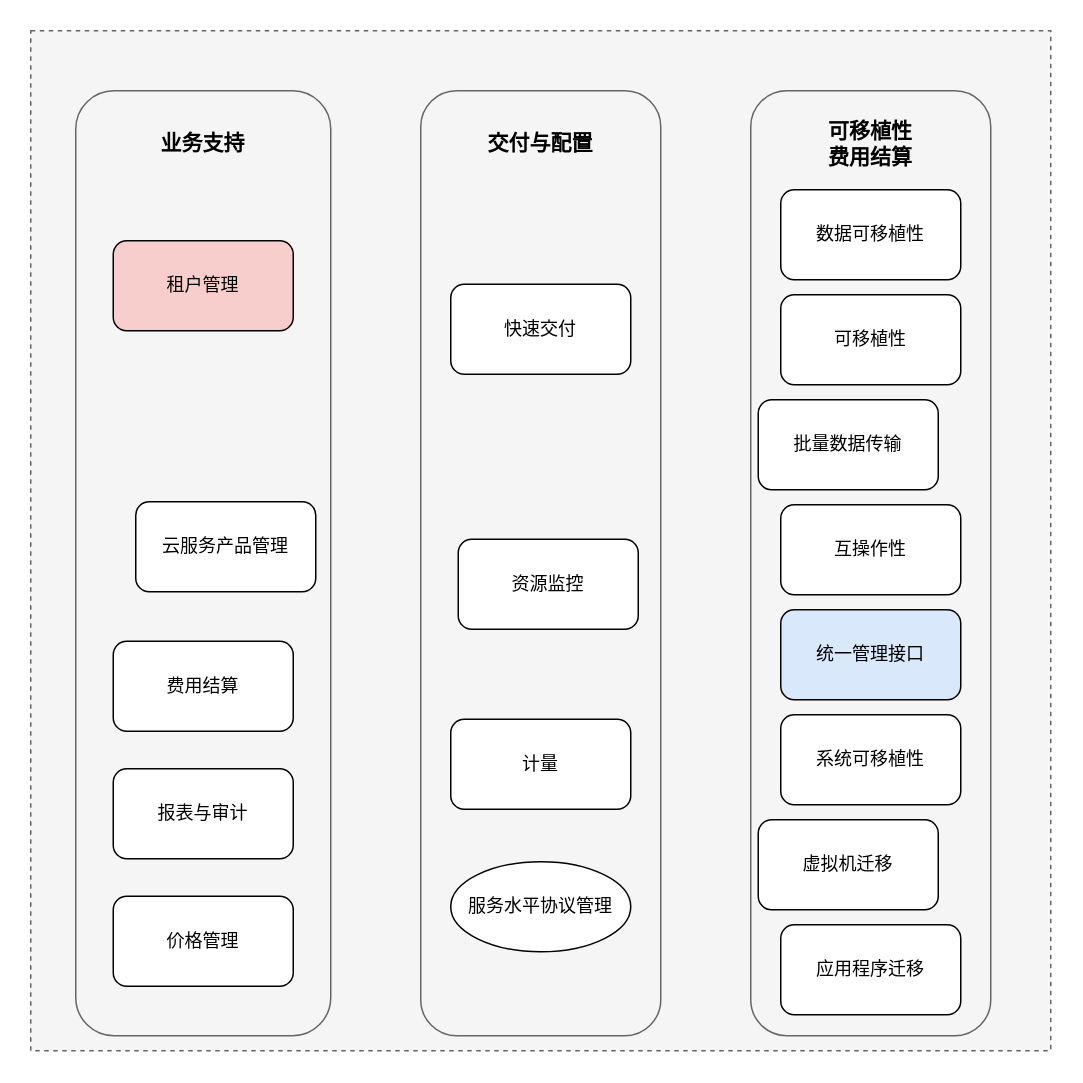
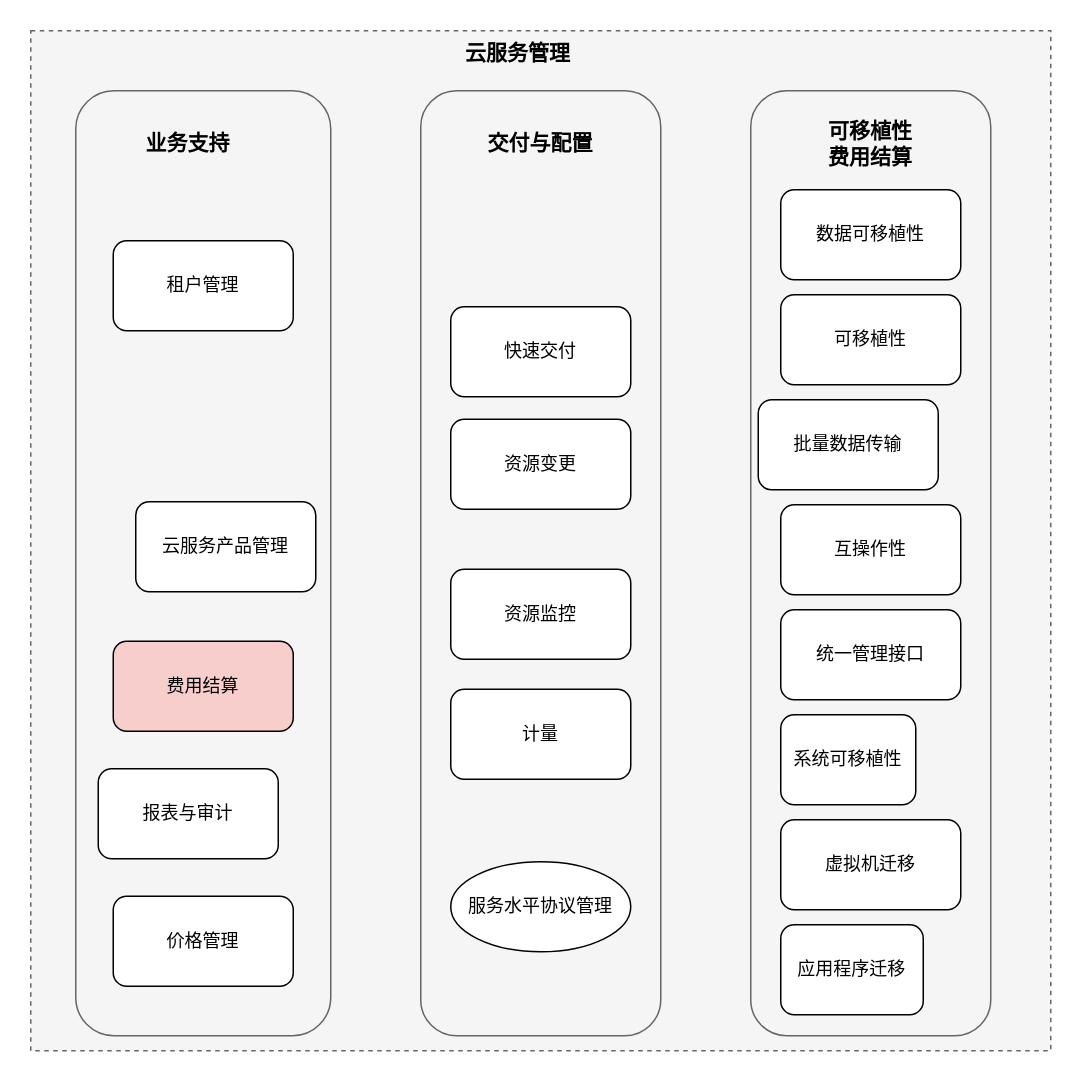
node "云服务管理": added
node "业务支持": moved (203, 143) -> (188, 143)
node "租户管理": fillcolor #f8cecc -> #ffffff
node "快速交付": moved (541, 329) -> (541, 352)
node "资源变更": added
node "资源监控": moved (548, 584) -> (541, 614)
node "统一管理接口": fillcolor #dae8fc -> #ffffff
node "费用结算": fillcolor #ffffff -> #f8cecc
node "系统可移植性": size 180x90 -> 135x90
node "计量": moved (541, 764) -> (541, 734)
node "报表与审计": moved (203, 814) -> (188, 814)
node "虚拟机迁移": moved (848, 865) -> (871, 865)
node "应用程序迁移": size 180x90 -> 143x90
